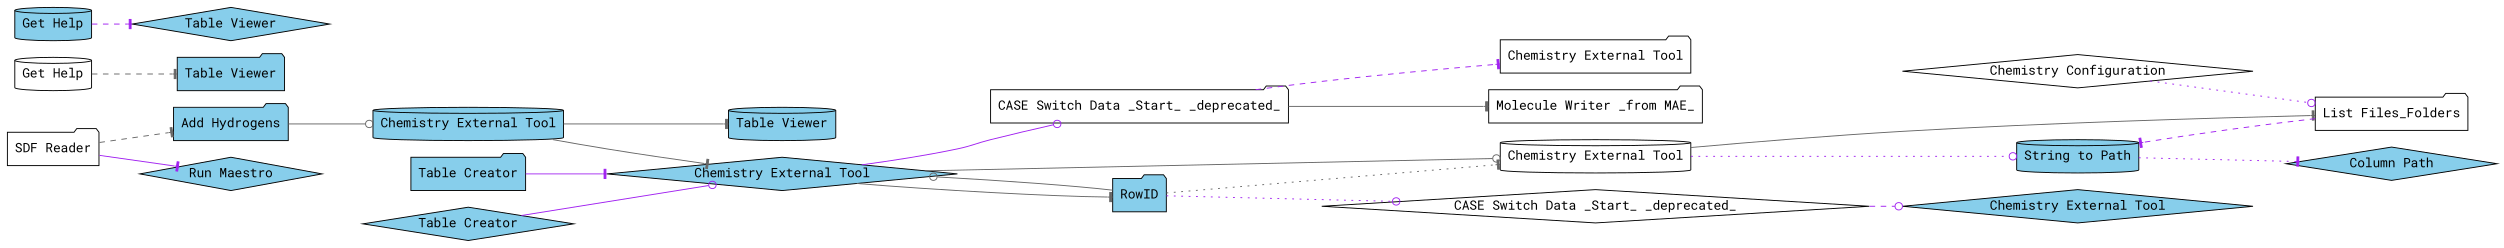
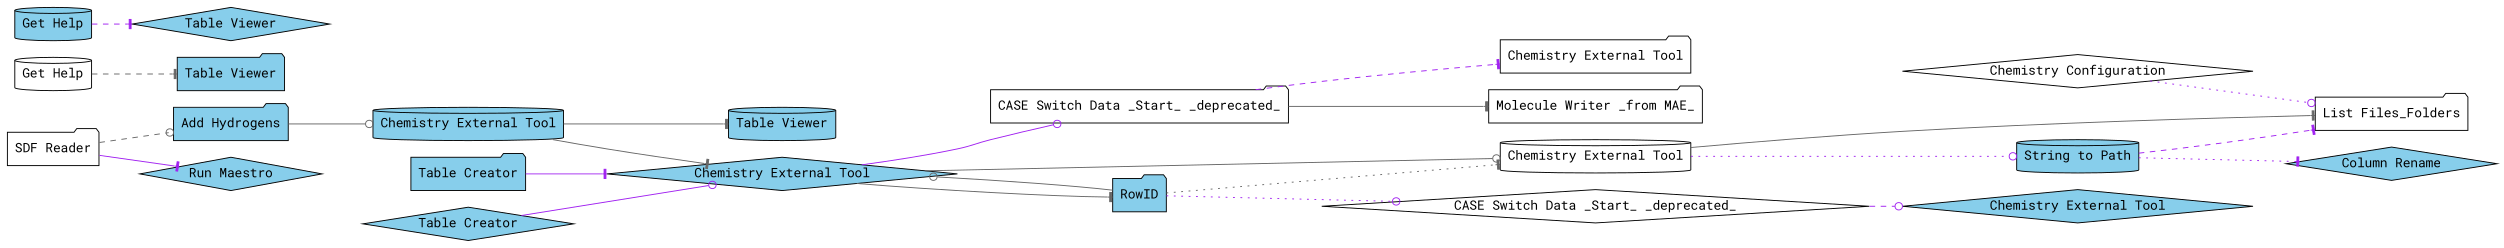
edge "List Files_Folders" -> "String to Path": reversed
edge "SDF Reader" -> "Add Hydrogens": arrowhead tee -> odot
node "Column Path": label "Column Path" -> "Column Rename"
